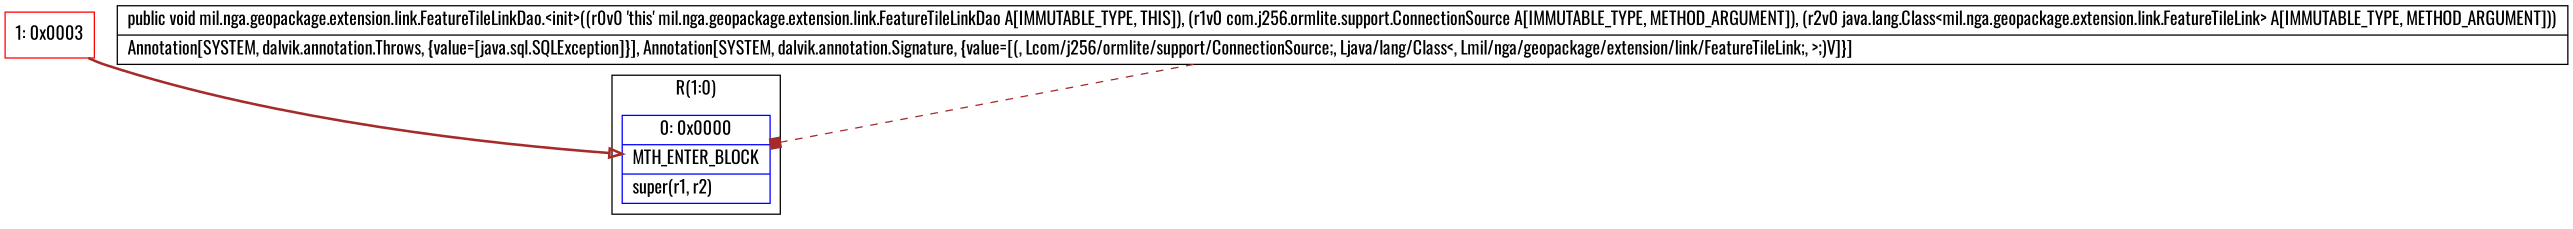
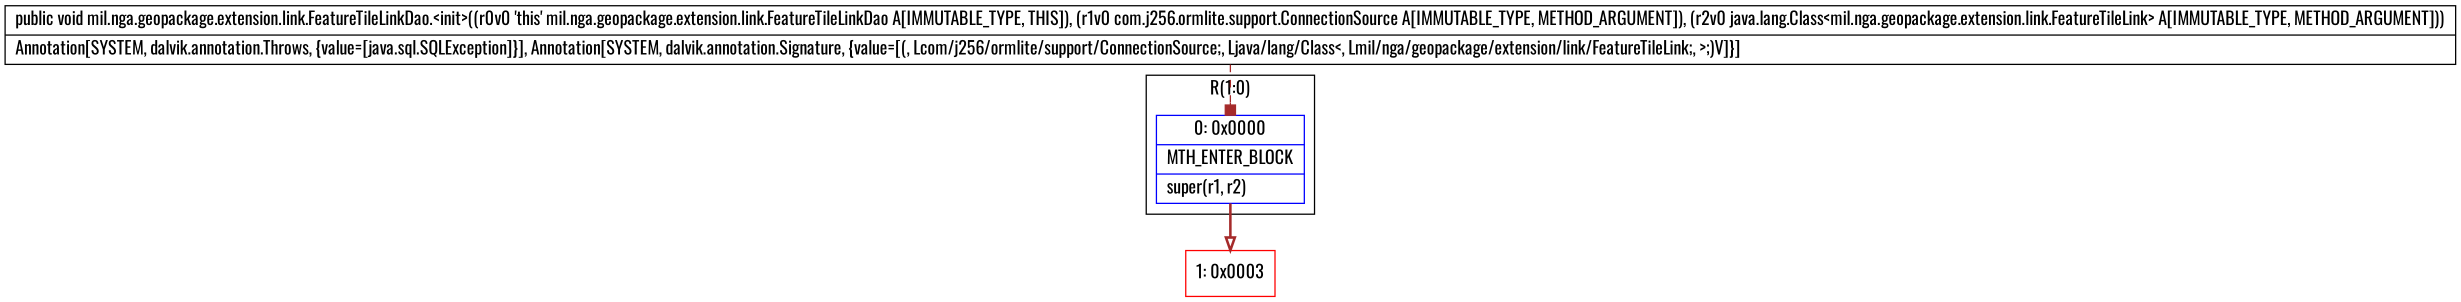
edge "1: 0x0003" -> "0: 0x0000": reversed
